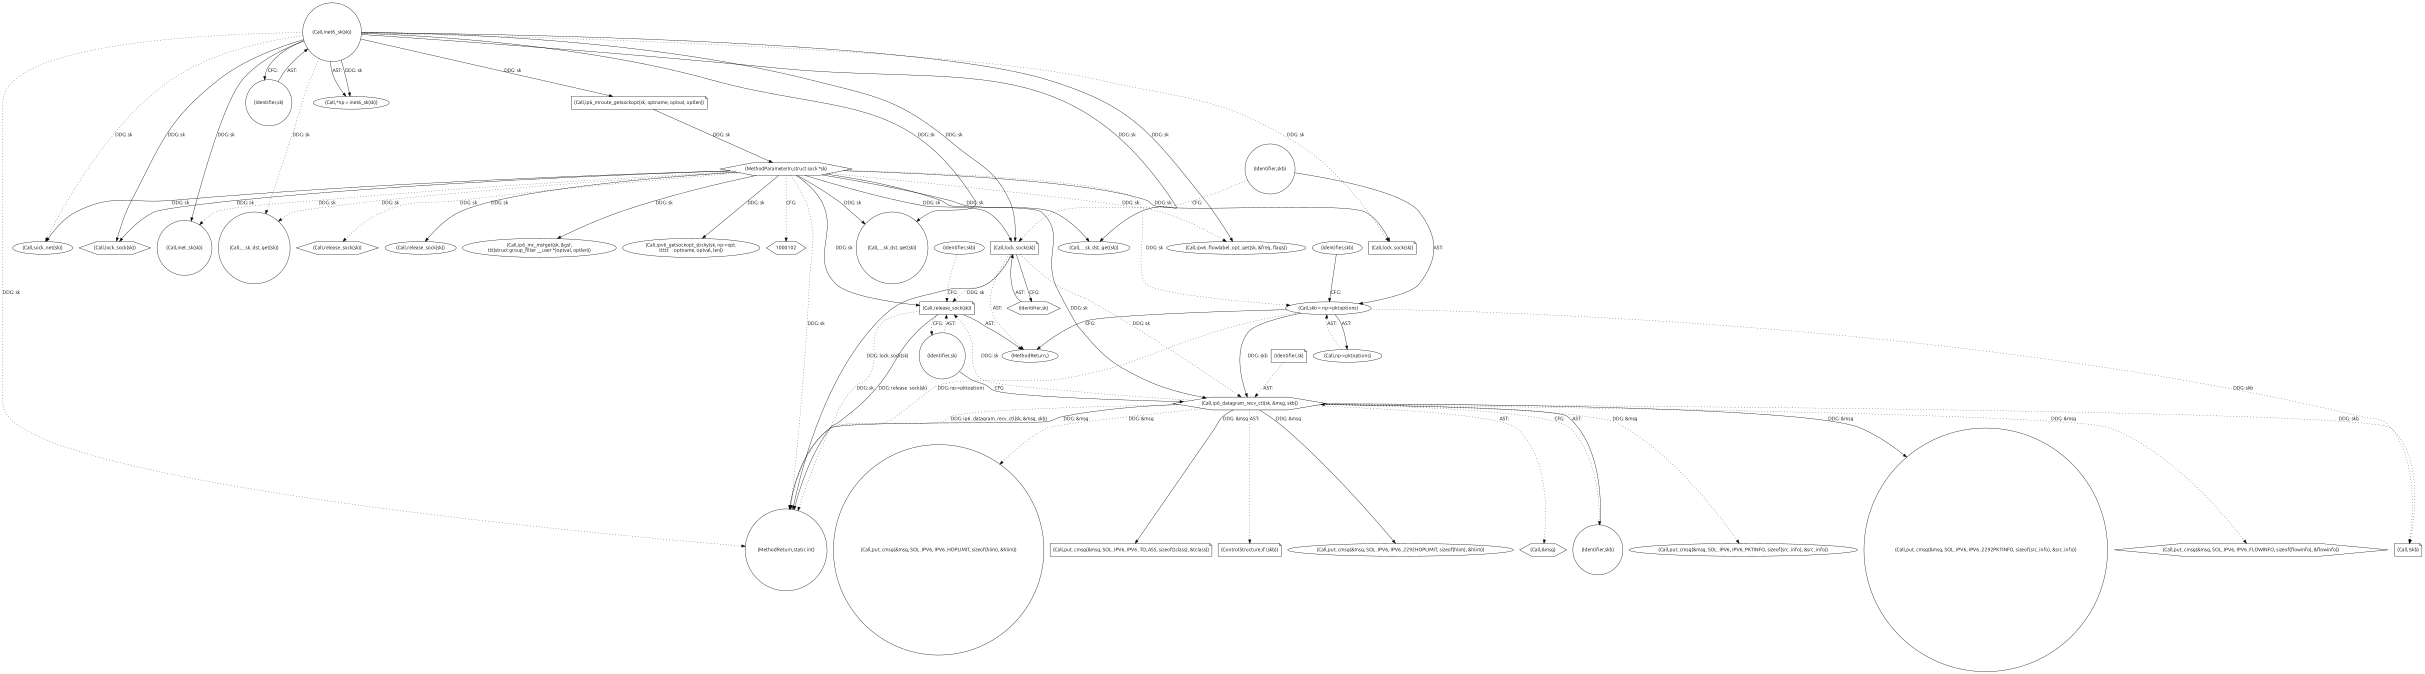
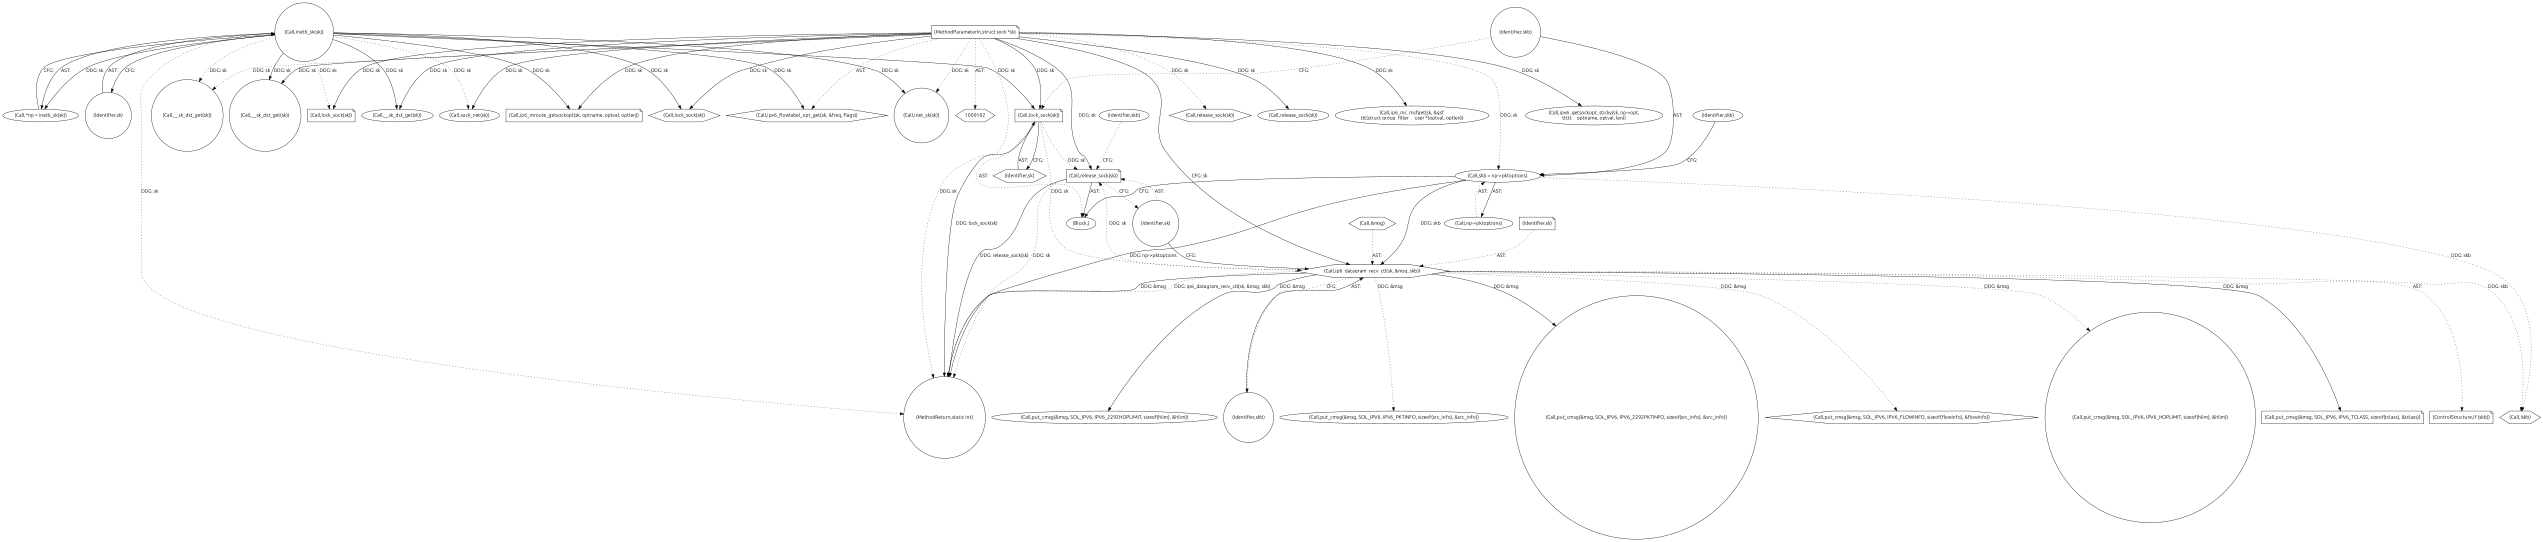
edge "(Call,*np = inet6_sk(sk))" -> "(Call,inet6_sk(sk))": added, label "CFG:"
edge "(Call,ip6_mroute_getsockopt(sk, optname, optval, optlen))" -> "(MethodParameterIn,struct sock *sk)": reversed
node "(MethodParameterIn,struct sock *sk)": shape hexagon -> note
edge "(MethodParameterIn,struct sock *sk)" -> "1000102": label "CFG: " -> "AST: "
edge "(MethodParameterIn,struct sock *sk)" -> "(Call,ipv6_flowlabel_opt_get(sk, &freq, flags))": label "DDG: sk" -> "AST: "
node "(Call,ipv6_flowlabel_opt_get(sk, &freq, flags))": shape ellipse -> hexagon
edge "(MethodParameterIn,struct sock *sk)" -> "(Call,ip6_datagram_recv_ctl(sk, &msg, skb))": label "DDG: sk" -> "CFG: sk"
node "(MethodReturn,)": label "(MethodReturn,)" -> "(Block,)"
edge "(Call,skb = np->pktoptions)" -> "(MethodReturn,static int)": style dotted -> solid
edge "(Call,ip6_datagram_recv_ctl(sk, &msg, skb))" -> "(Call,&msg)": reversed
node "(Call,!skb)": shape note -> hexagon
